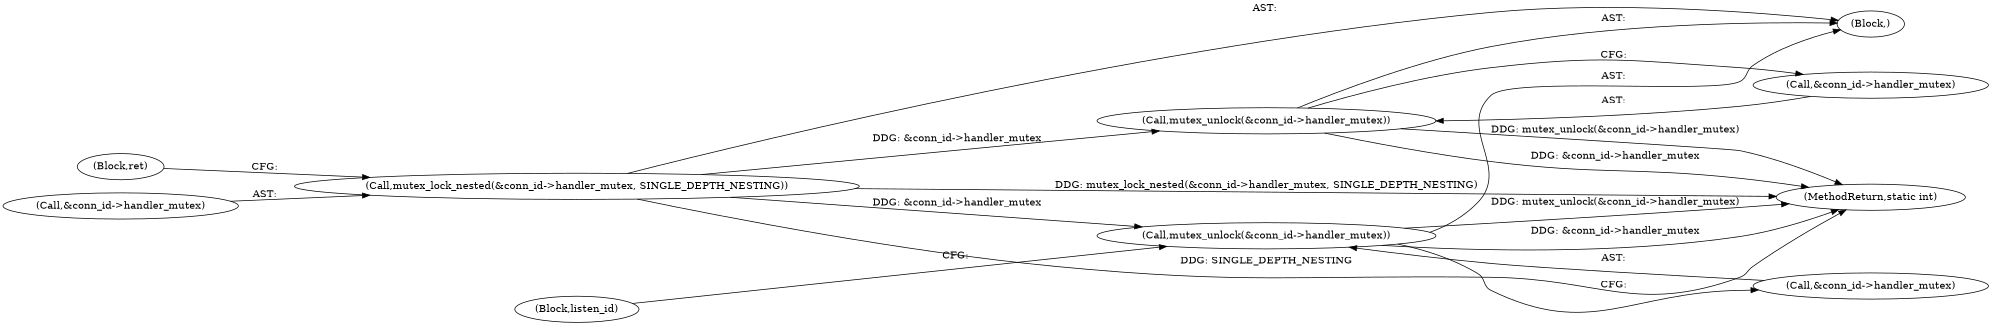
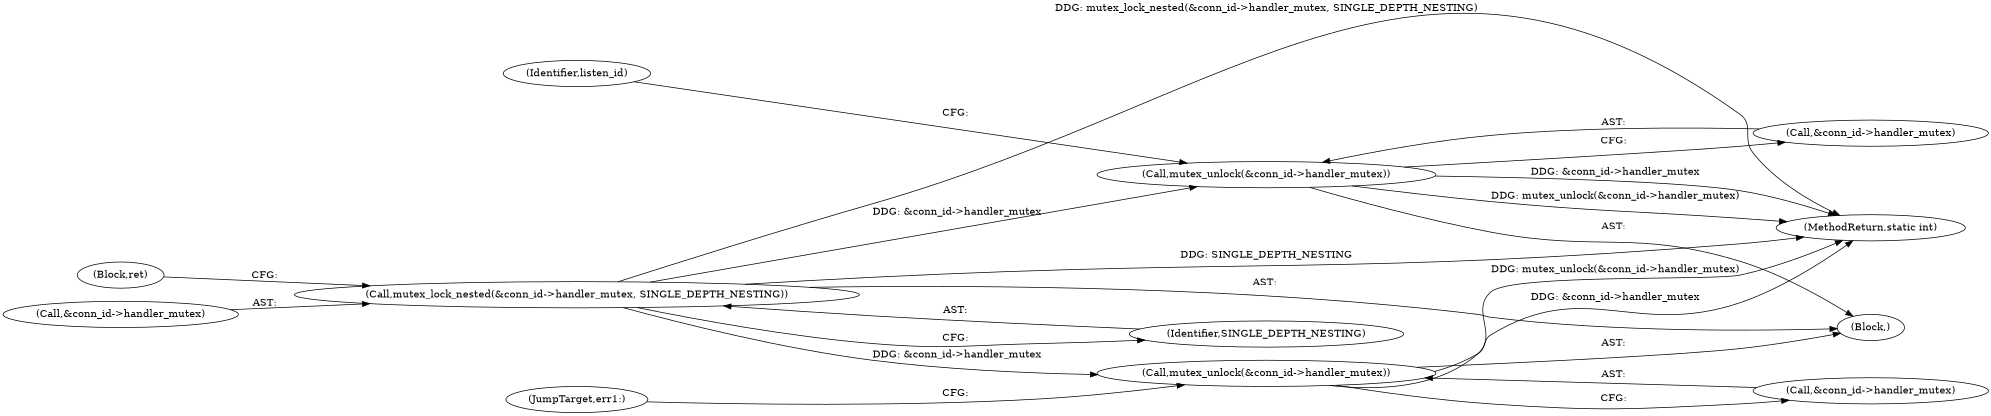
node "(Block,listen_id)": label "(Block,listen_id)" -> "(Identifier,listen_id)"
node "(Identifier,SINGLE_DEPTH_NESTING)": added
node "(JumpTarget,err1:)": added
